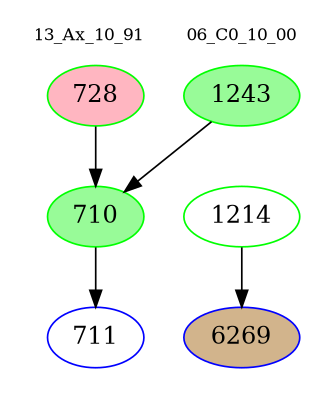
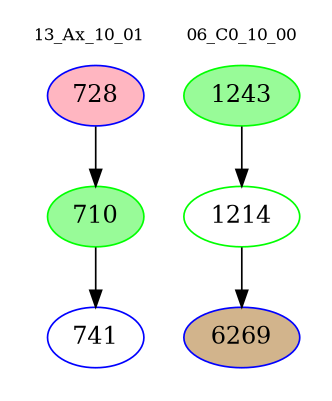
cluster "13_Ax_10_91": label "13_Ax_10_91" -> "13_Ax_10_01"
node "728": color green -> blue
edge "1243" -> "710": now "1243" -> "1214"
node "711": label "711" -> "741"
